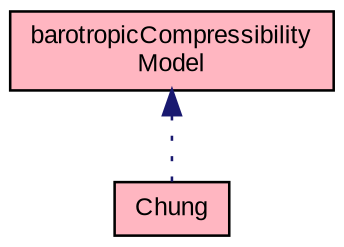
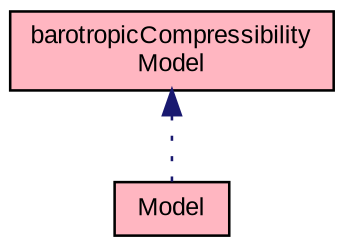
node "Chung": label "Chung" -> "Model"
